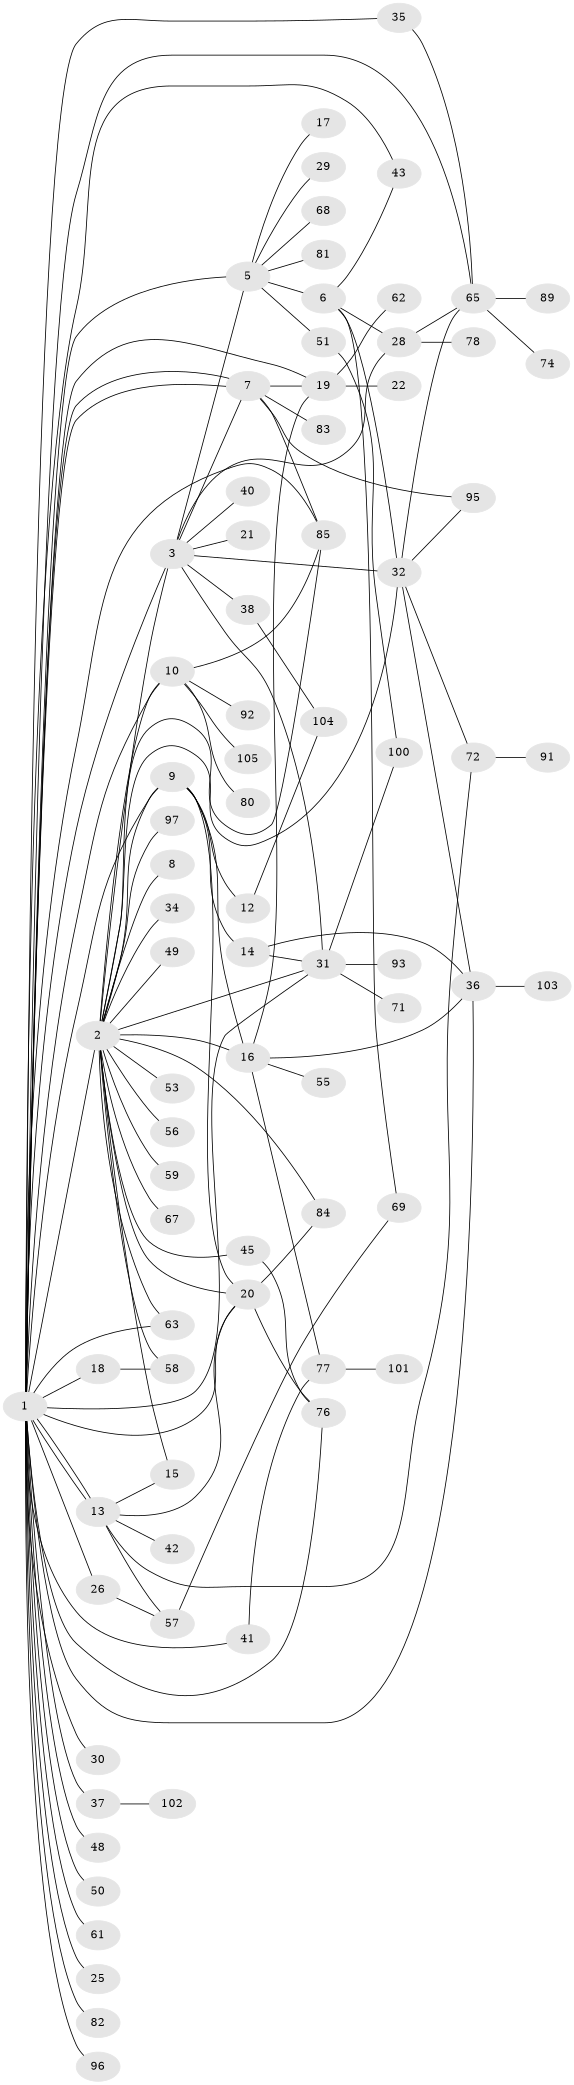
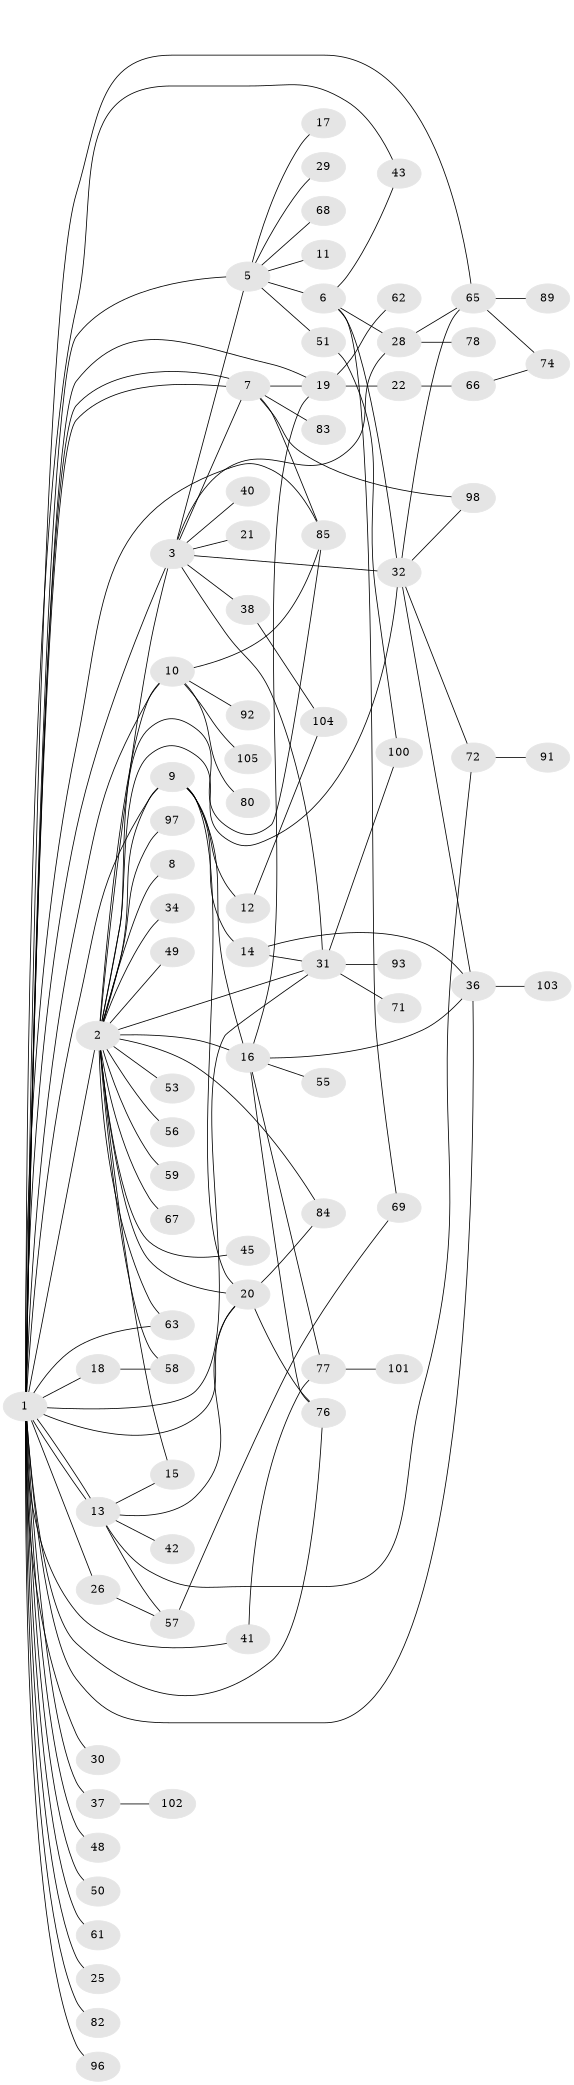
node "35": removed
node "81": label "81" -> "11"
node "66": added
node "95": label "95" -> "98"
edge "45" -- "76": now "16" -- "76"
